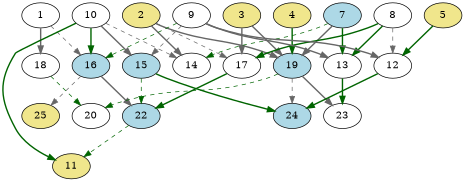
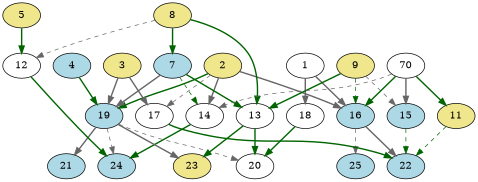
node "10": label "10" -> "70"
node "9": fillcolor white -> khaki
node "4": fillcolor khaki -> lightblue
node "8": fillcolor white -> khaki
edge "1" -> "16": style dashed -> bold
edge "8" -> "17": now "8" -> "7"
edge "2" -> "19": color gray40 -> darkgreen
edge "9" -> "13": color gray40 -> darkgreen
edge "9" -> "12": removed
edge "2" -> "16": added
edge "18" -> "20": style dashed -> bold
edge "19" -> "20": color darkgreen -> gray40
edge "15" -> "24": now "14" -> "24"
node "25": fillcolor khaki -> lightblue
node "23": fillcolor white -> khaki
edge "13" -> "20": added
edge "22" -> "11": reversed
node "21": added
